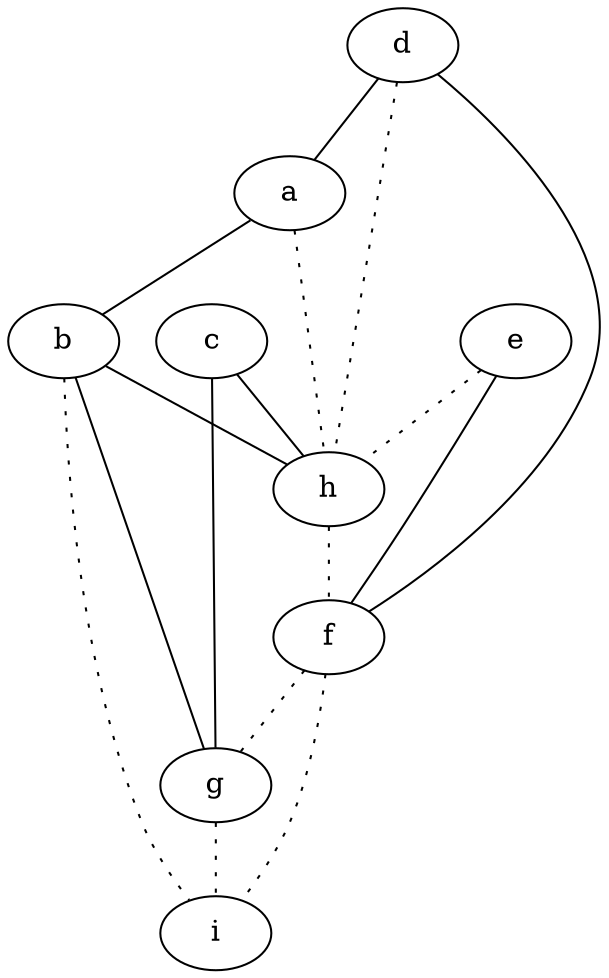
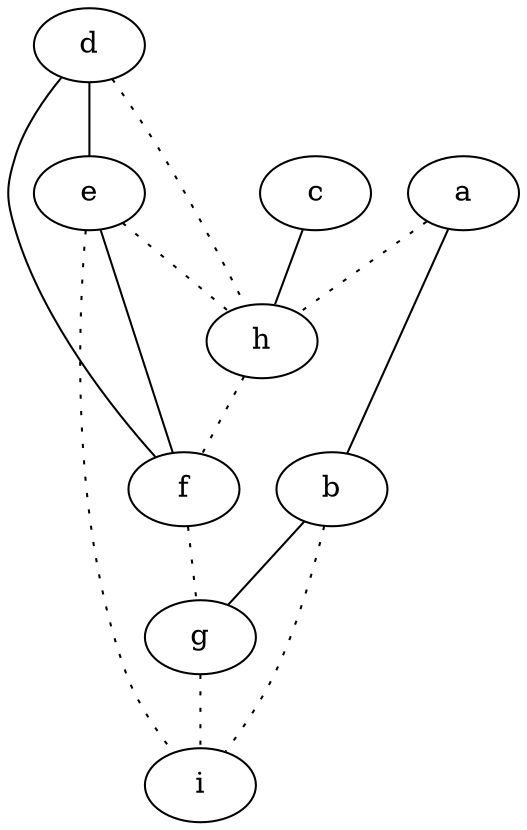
edge "d" -- "a": now "d" -- "e"
edge "b" -- "h": removed
edge "c" -- "g": removed
edge "f" -- "i": now "e" -- "i"
